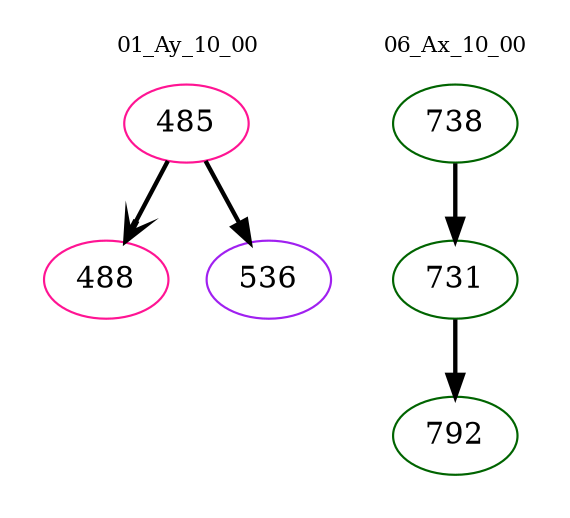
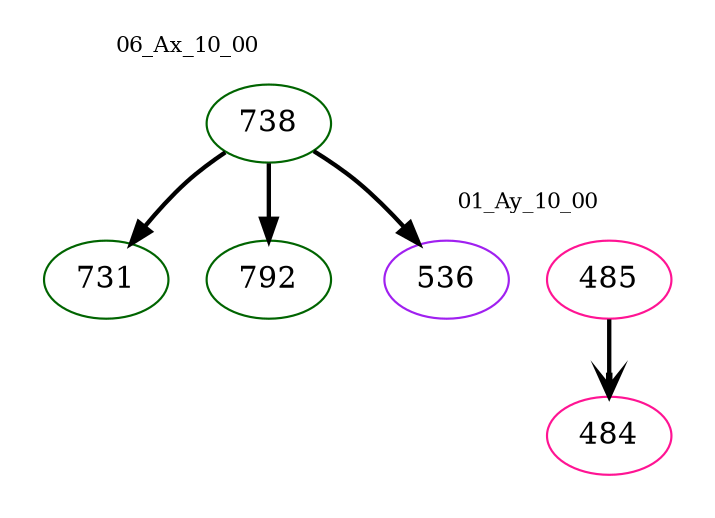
edge "485" -> "536": now "738" -> "536"
node "488": label "488" -> "484"
edge "731" -> "792": now "738" -> "792"
